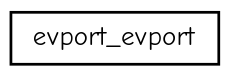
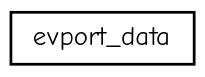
node "evport_evport": label "evport_evport" -> "evport_data"
